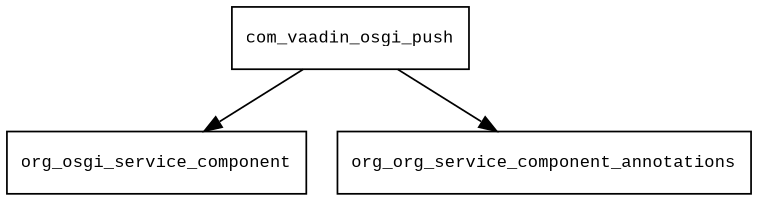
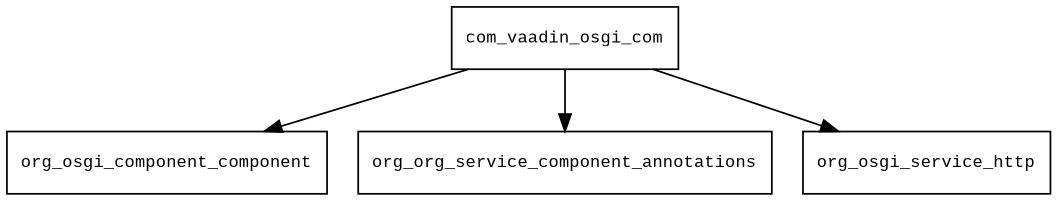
node "com_vaadin_osgi_push": label "com_vaadin_osgi_push" -> "com_vaadin_osgi_com"
node "org_osgi_service_component": label "org_osgi_service_component" -> "org_osgi_component_component"
node "org_osgi_service_http": added
